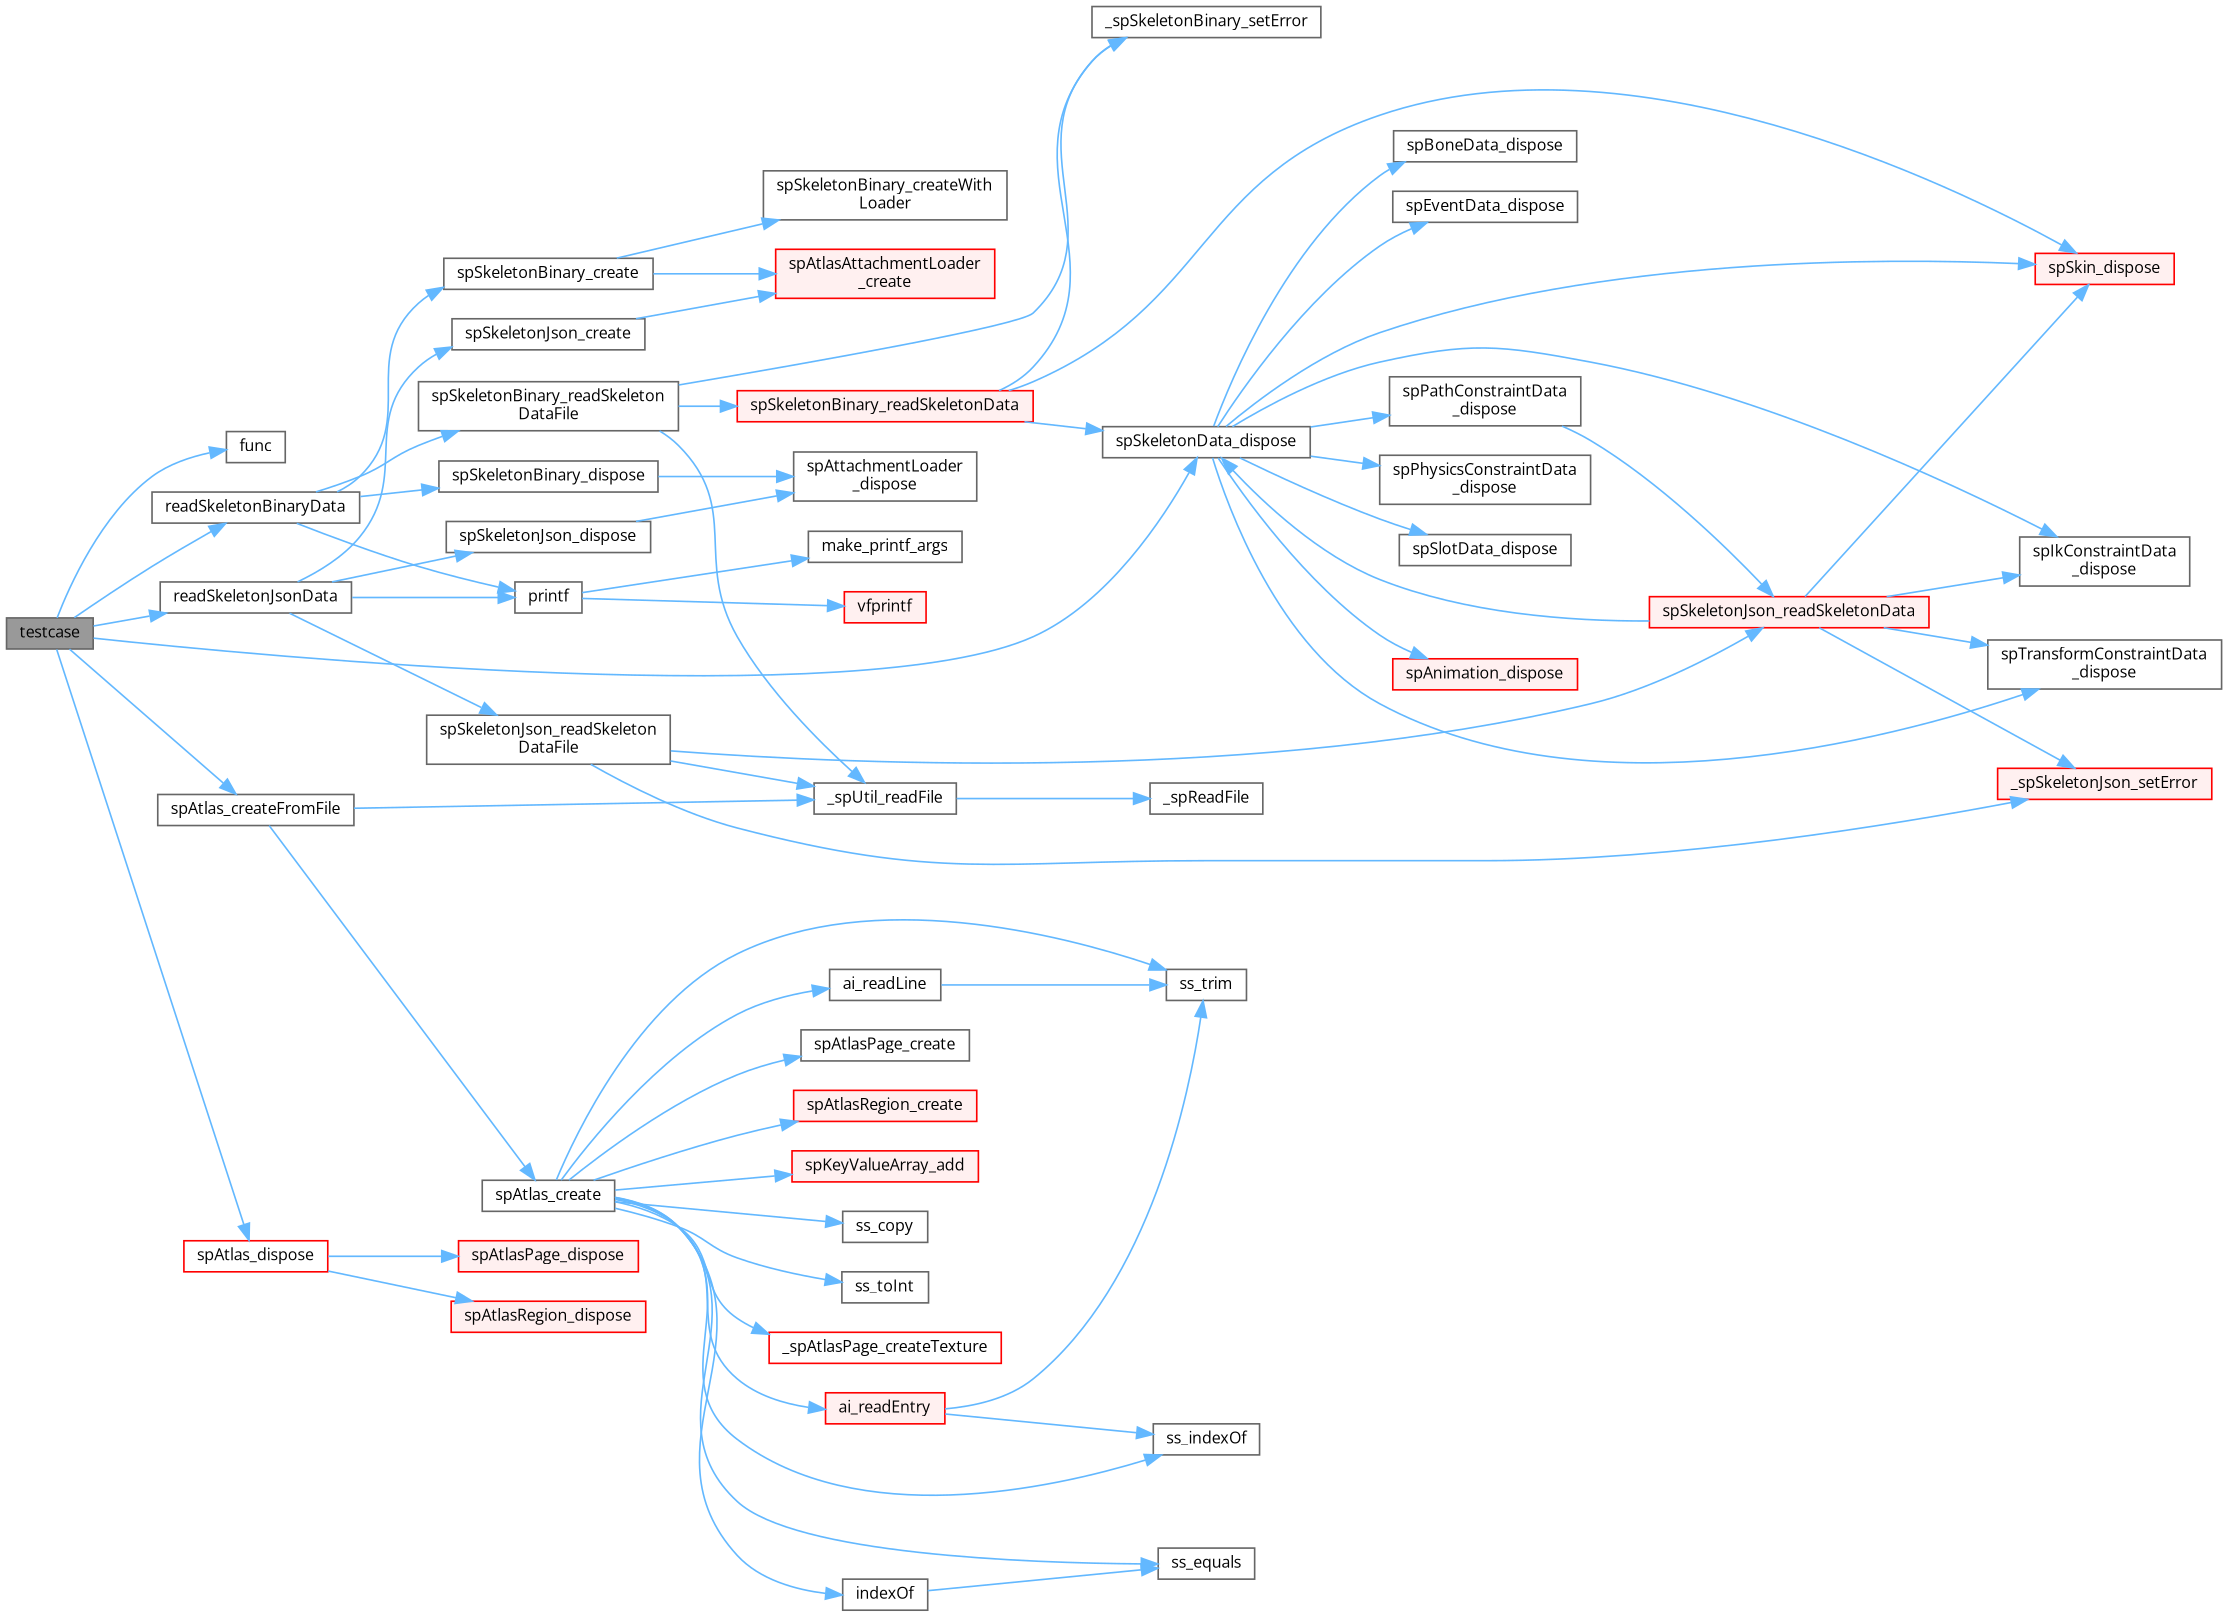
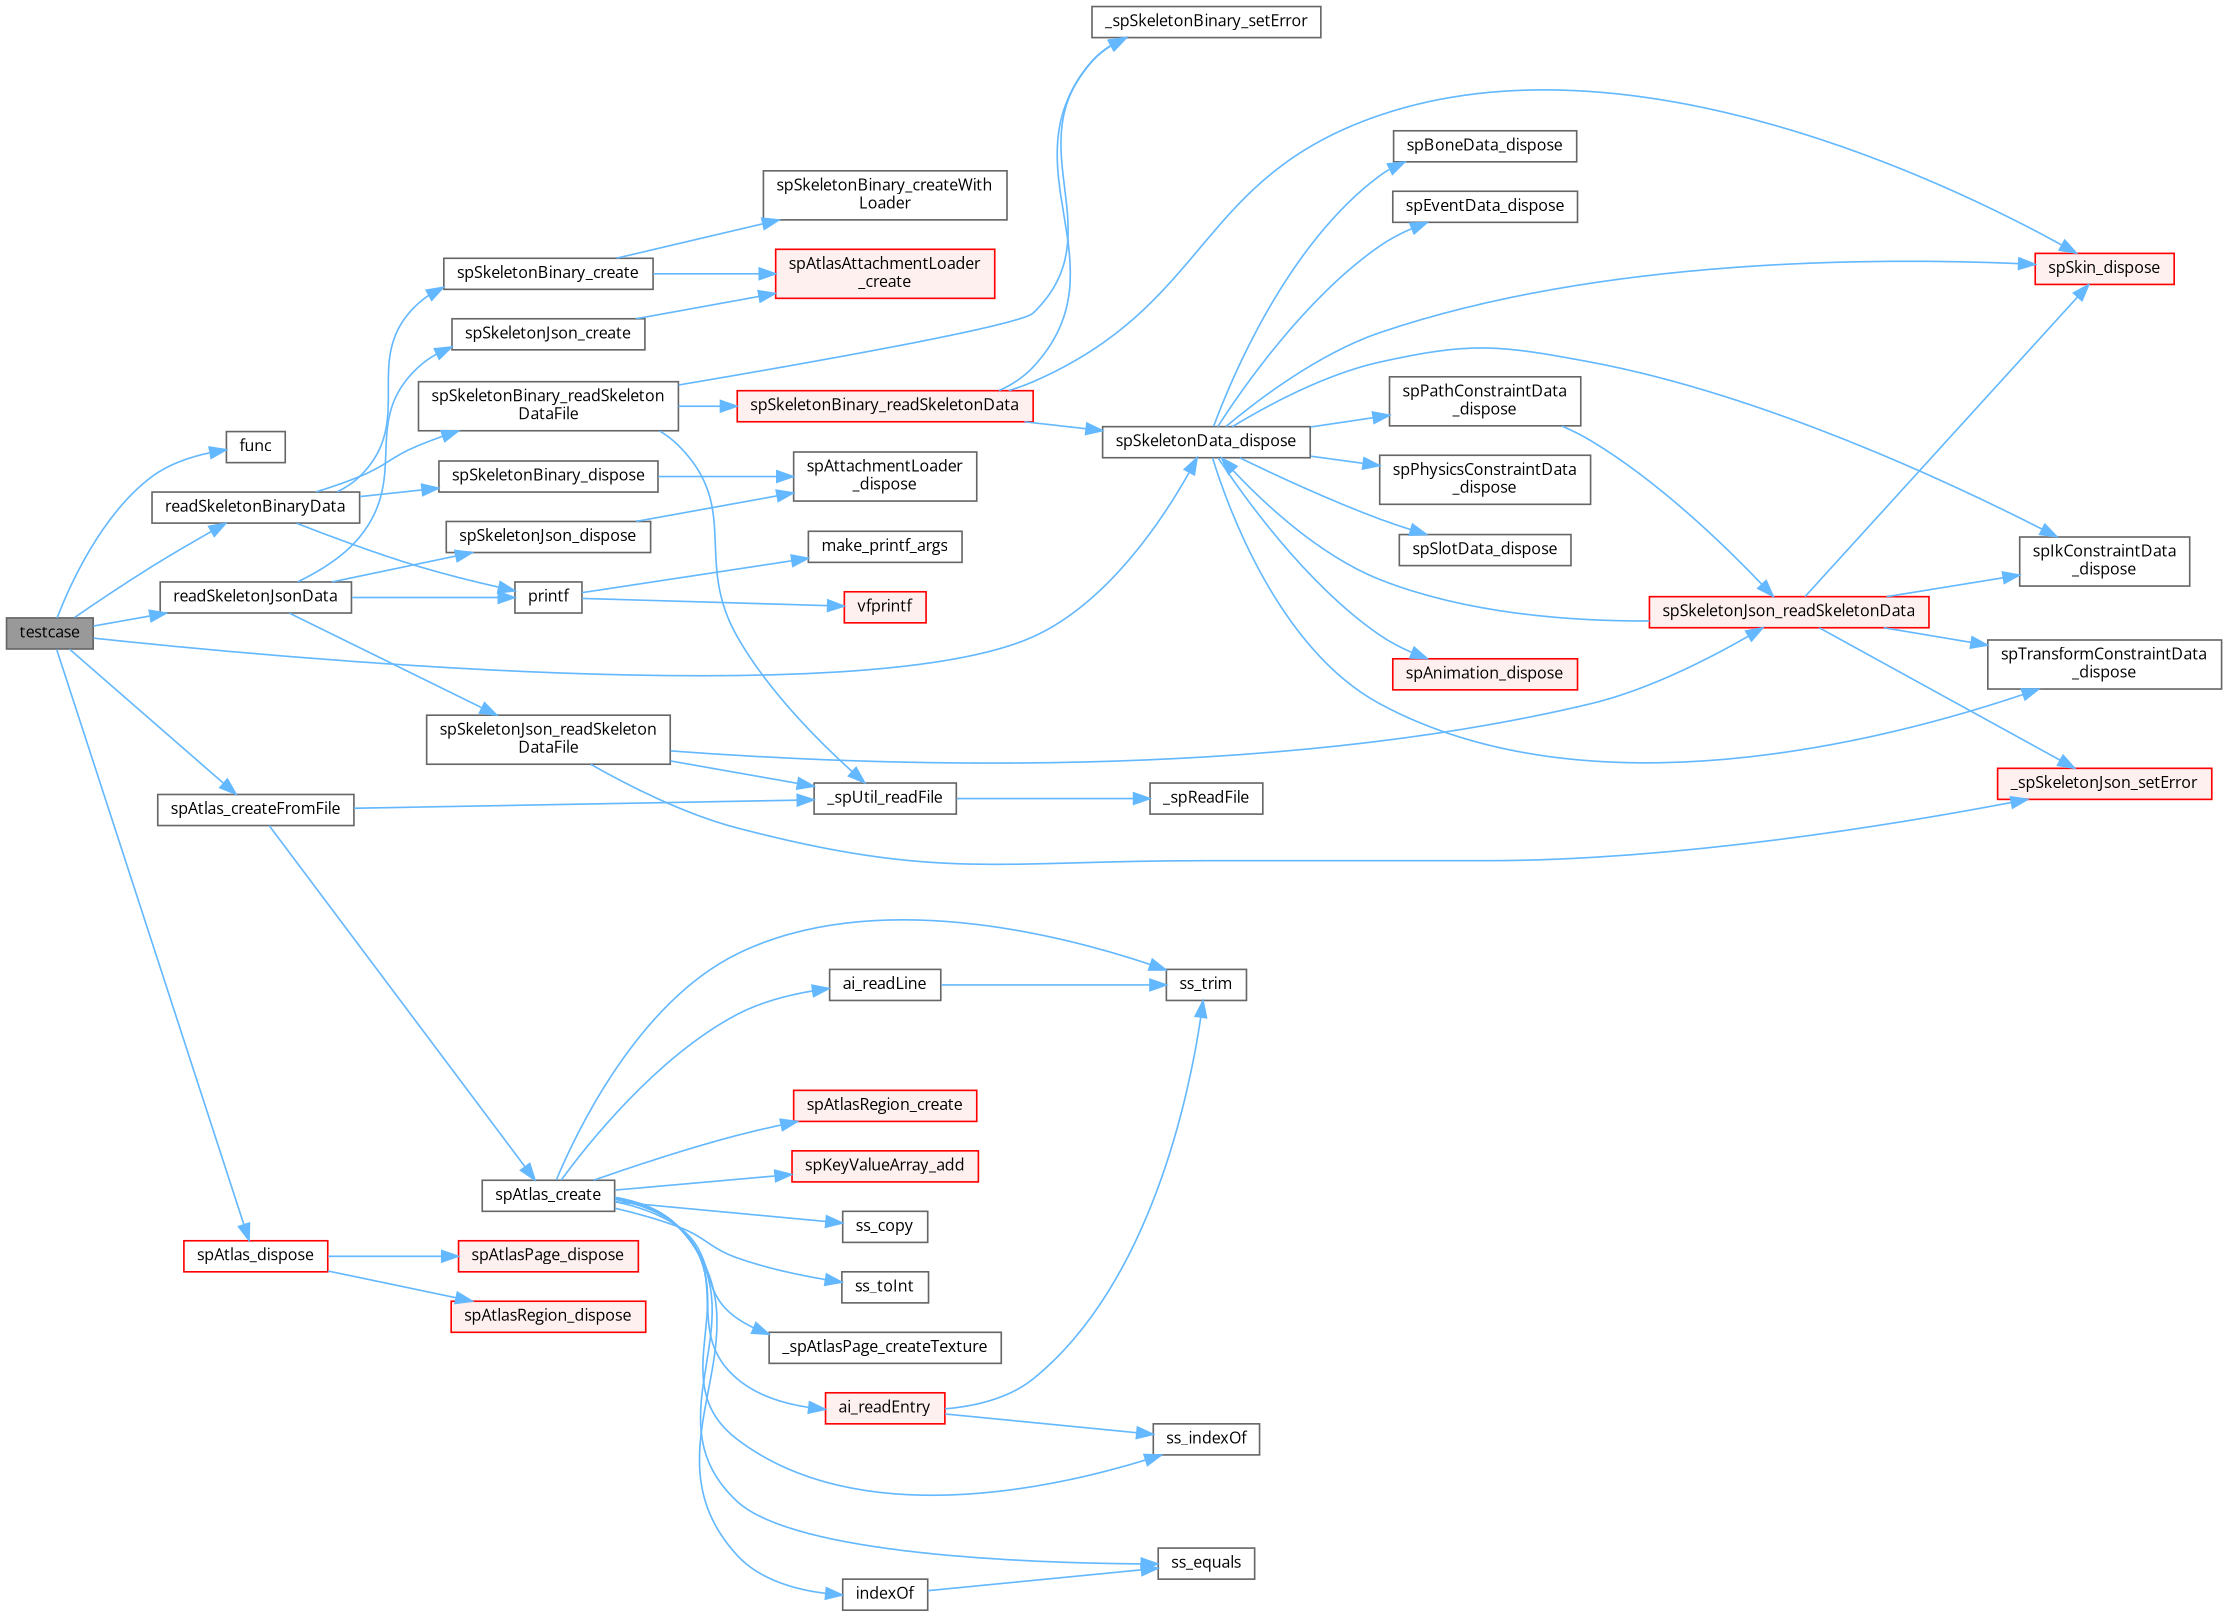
node "spAtlasPage_create": removed
node "_spAtlasPage_createTexture": color red -> grey40
